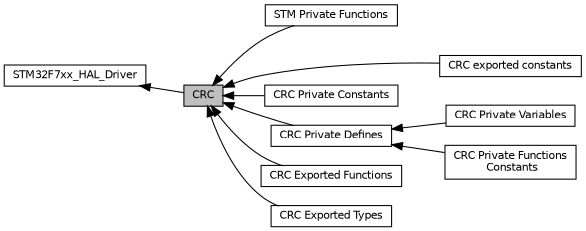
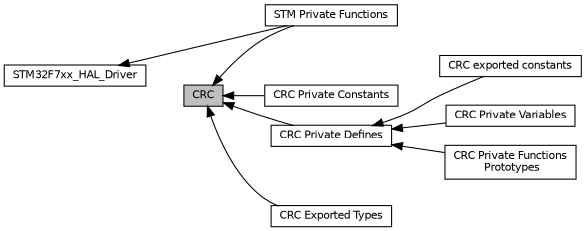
edge "CRC exported constants" -> "CRC": now "CRC exported constants" -> "CRC Private Defines"
edge "CRC" -> "STM32F7xx_HAL_Driver": now "STM Private Functions" -> "STM32F7xx_HAL_Driver"
node "CRC Private Functions Constants": label "CRC Private Functions Constants" -> "CRC Private Functions Prototypes"
node "CRC Exported Functions": removed
